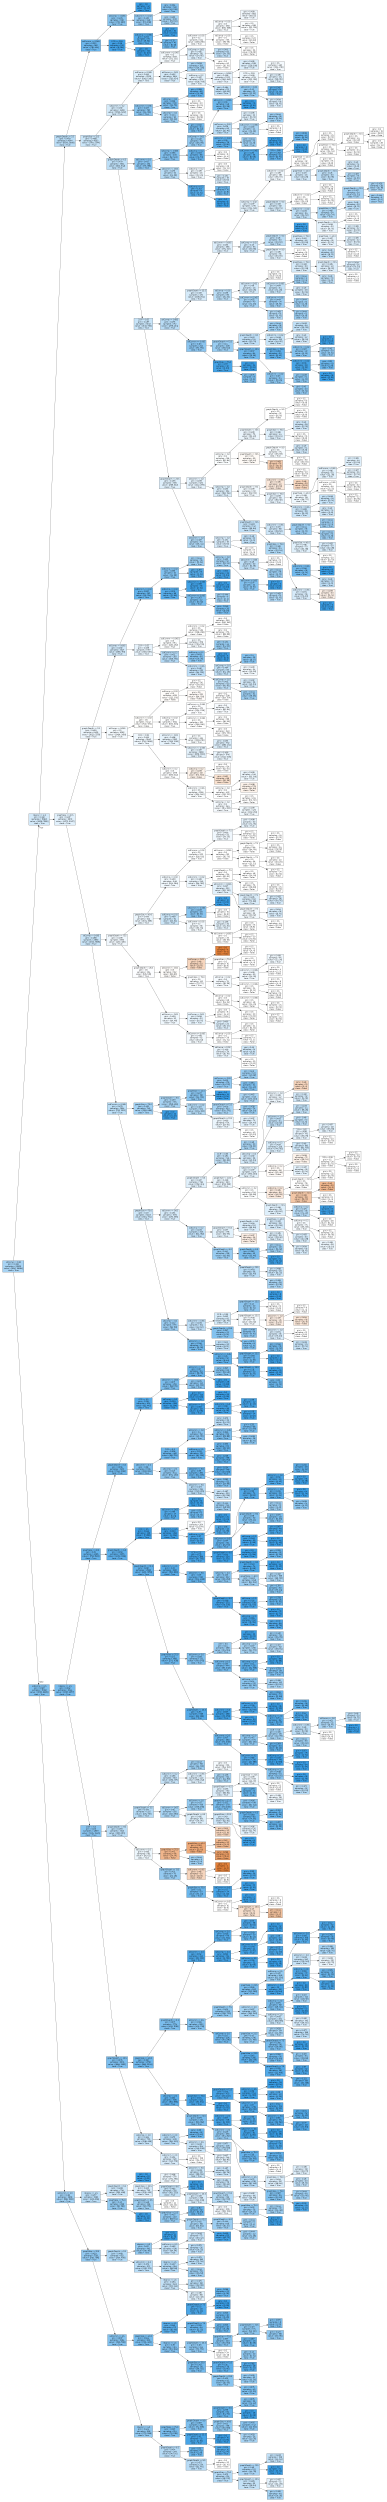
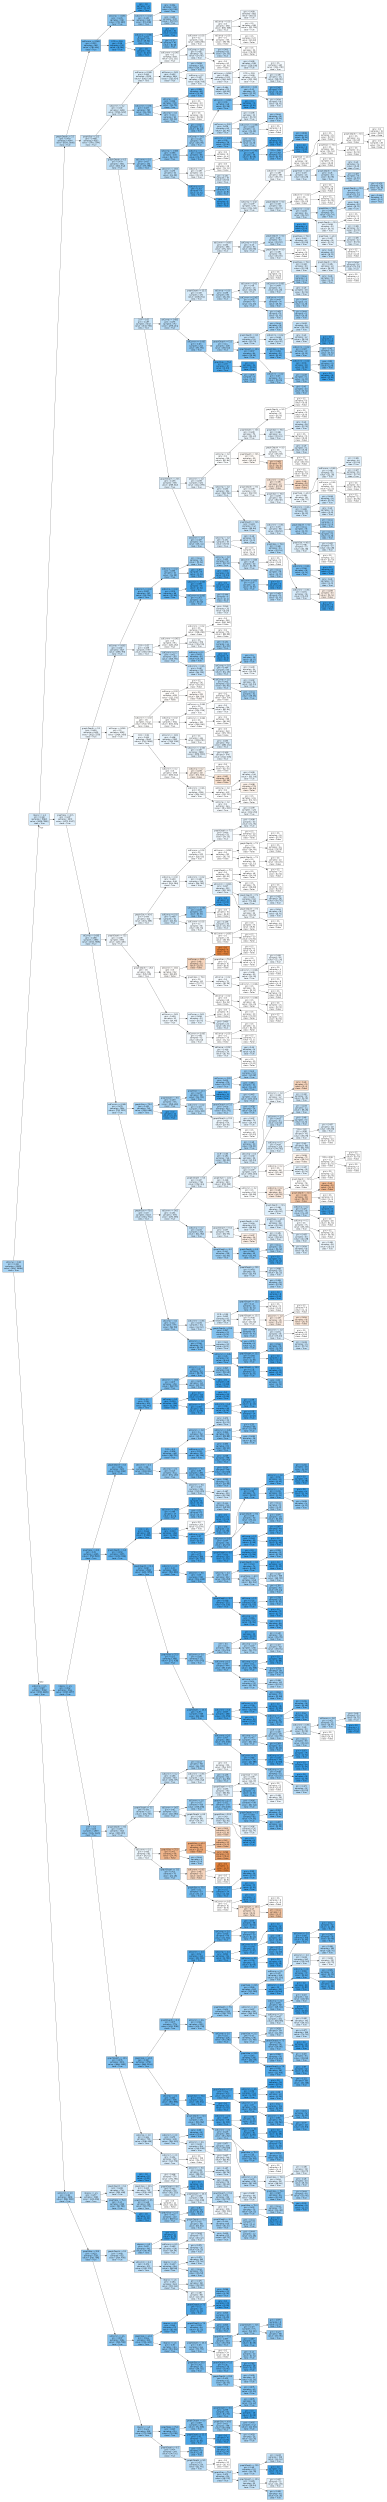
node "gini = 0.346 samples = 36 value = [8, 28] class = True": fillcolor #72b9ec -> #e6f3fc
node "gini = 0.459 samples = 112 value = [40, 72] class = True": fillcolor #42a1e6 -> #a7d3f3
